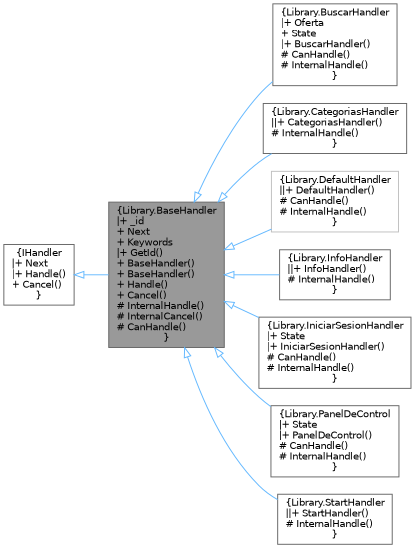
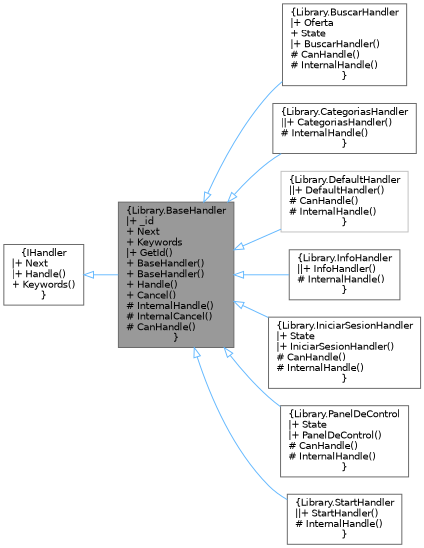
node "{IHandler |+ Next |+ Handle() + Cancel() }": label "{IHandler |+ Next |+ Handle() + Cancel() }" -> "{IHandler |+ Next |+ Handle() + Keywords() }"
